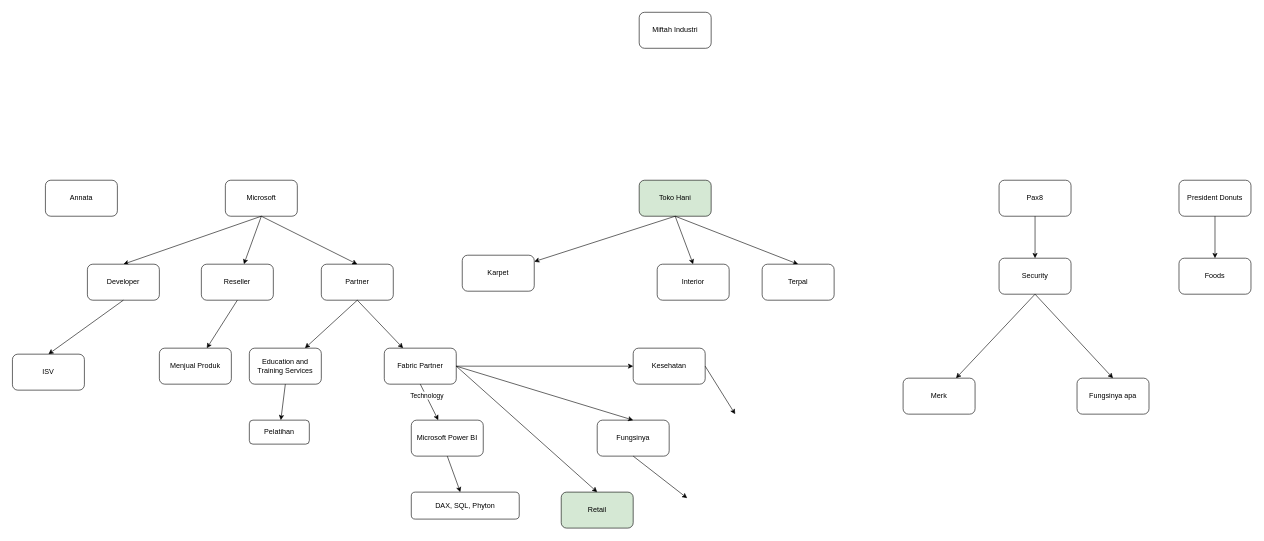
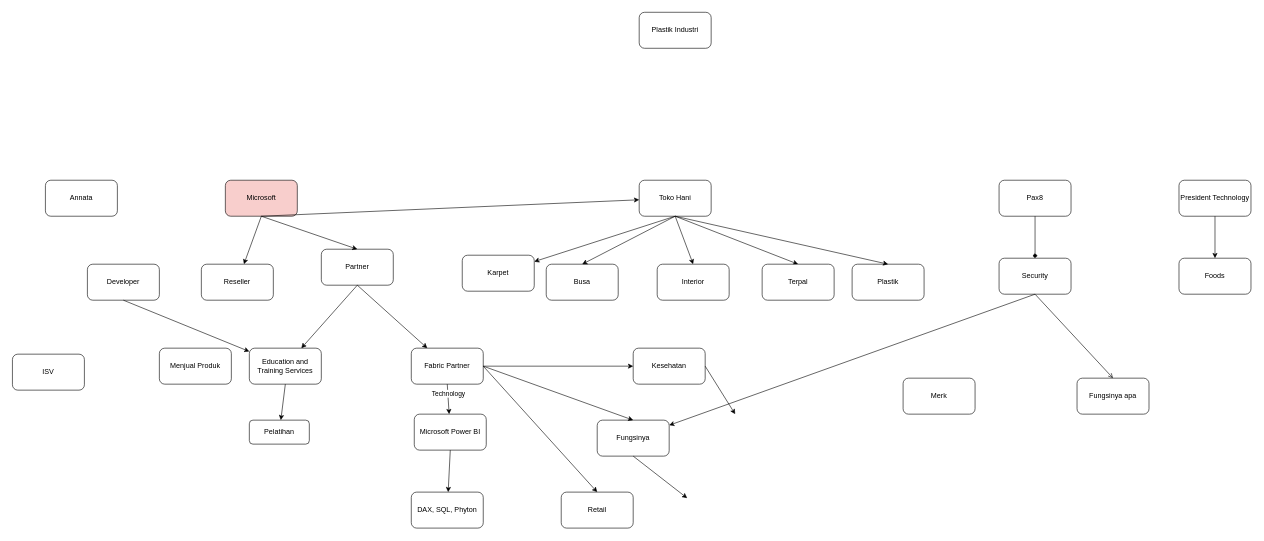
node "Miftah Industri": label "Miftah Industri" -> "Plastik Industri"
node "Microsoft": fillcolor #ffffff -> #f8cecc
node "Toko Hani": fillcolor #d5e8d4 -> #ffffff
node "President Donuts": label "President Donuts" -> "President Technology"
edge "Microsoft" -> "Developer": now "Microsoft" -> "Toko Hani"
edge "Toko Hani" -> "Plastik": added
edge "Toko Hani" -> "Busa": added
edge "Pax8" -> "Security": arrowhead classic -> diamond
node "Partner": moved (357, 282) -> (357, 267)
node "Busa": added
node "Plastik": added
edge "Security" -> "Merk": now "Security" -> "Fungsinya"
edge "Reseller" -> "Menjual Produk": removed
edge "Developer" -> "ISV": now "Developer" -> "Education and Training Services"
node "Fabric Partner": moved (420, 366) -> (447, 366)
edge "Security" -> "Fungsinya apa": arrowhead classic -> open
node "Microsoft Power BI": moved (447, 438) -> (450, 432)
node "DAX, SQL, Phyton": size 108x27 -> 72x36
node "Retail": fillcolor #d5e8d4 -> #ffffff
